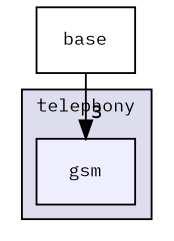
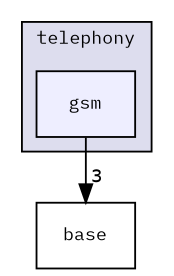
edge "base" -> "gsm": reversed
